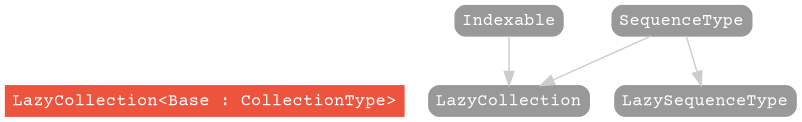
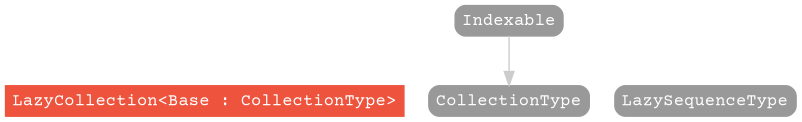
node "SequenceType": removed
node "LazyCollection": label "LazyCollection" -> "CollectionType"
